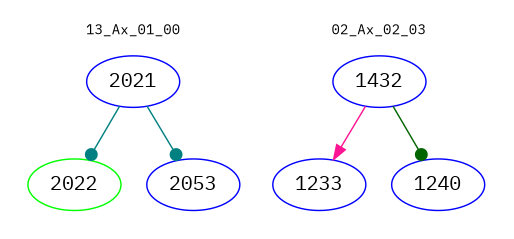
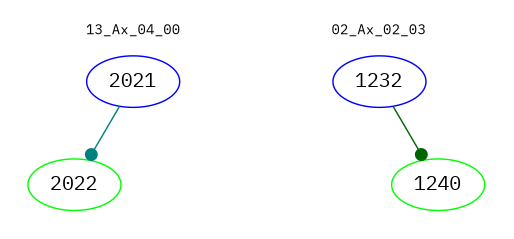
cluster "13_Ax_01_00": label "13_Ax_01_00" -> "13_Ax_04_00"
node "1432": label "1432" -> "1232"
node "2053": removed
node "1233": removed
node "1240": color blue -> green
